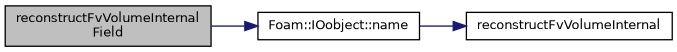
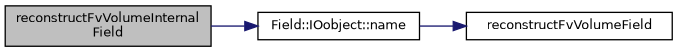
node "Foam::IOobject::name": label "Foam::IOobject::name" -> "Field::IOobject::name"
node "reconstructFvVolumeInternal": label "reconstructFvVolumeInternal" -> "reconstructFvVolumeField"
